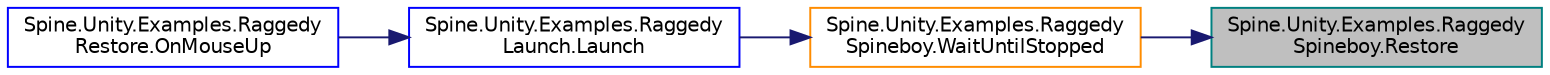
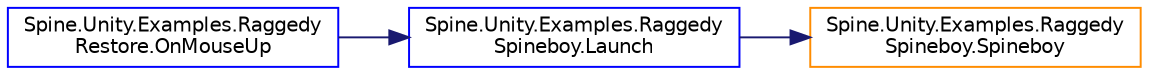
node "Spine.Unity.Examples.Raggedy Launch.Launch": label "Spine.Unity.Examples.Raggedy Launch.Launch" -> "Spine.Unity.Examples.Raggedy Spineboy.Launch"
node "Spine.Unity.Examples.Raggedy Spineboy.WaitUntilStopped": label "Spine.Unity.Examples.Raggedy Spineboy.WaitUntilStopped" -> "Spine.Unity.Examples.Raggedy Spineboy.Spineboy"
node "Spine.Unity.Examples.Raggedy Spineboy.Restore": removed
